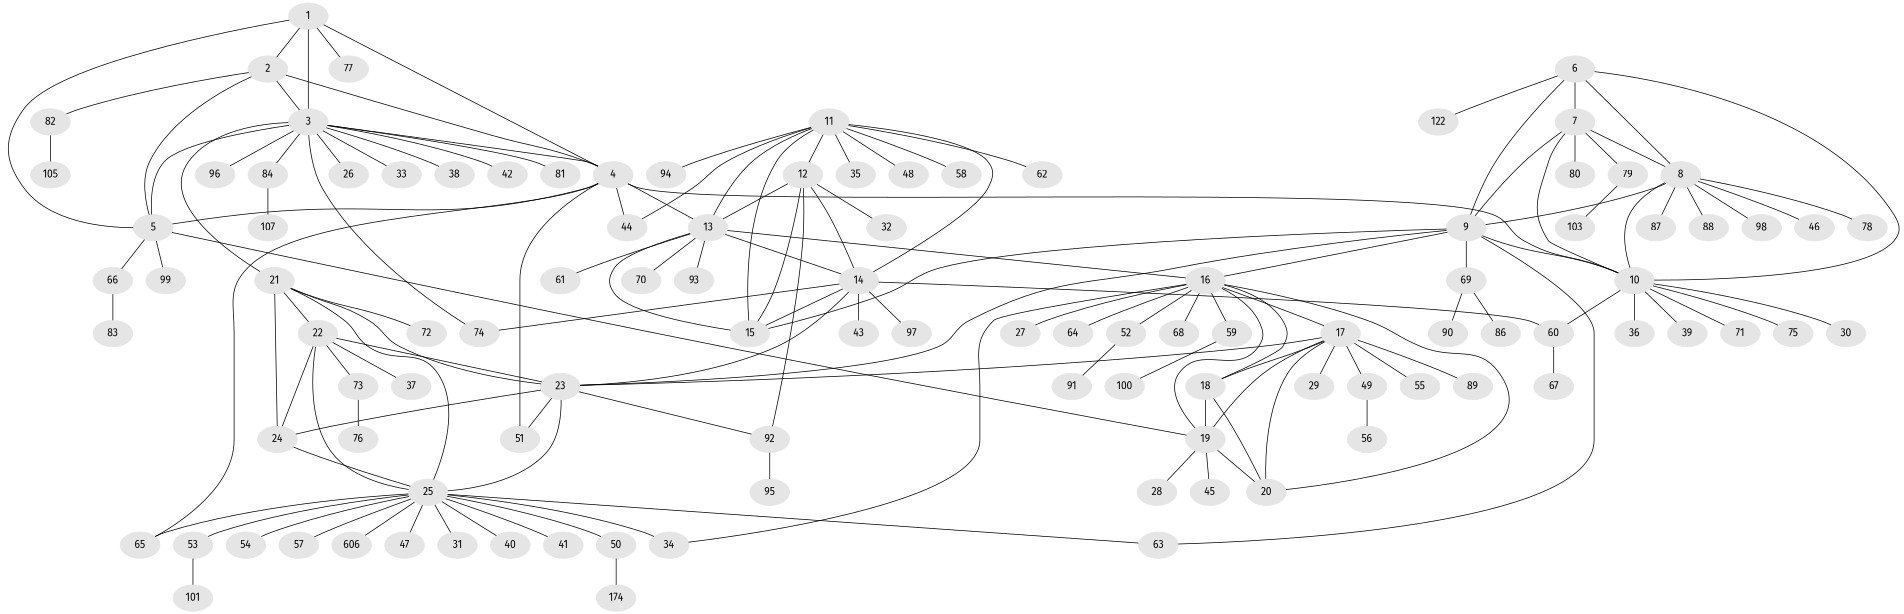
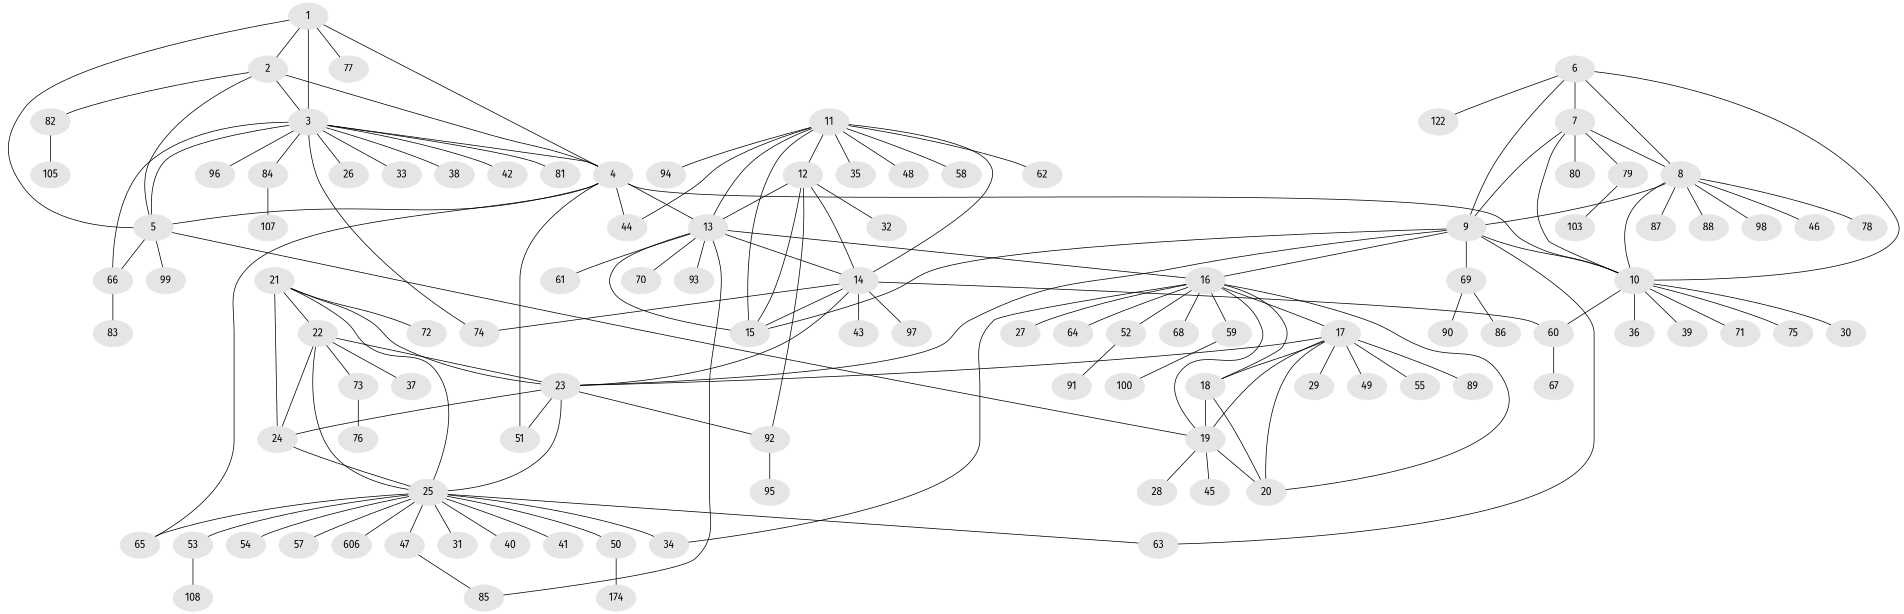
edge "3" -- "21": now "3" -- "66"
node "56": removed
node "101": label "101" -> "108"
node "85": added
